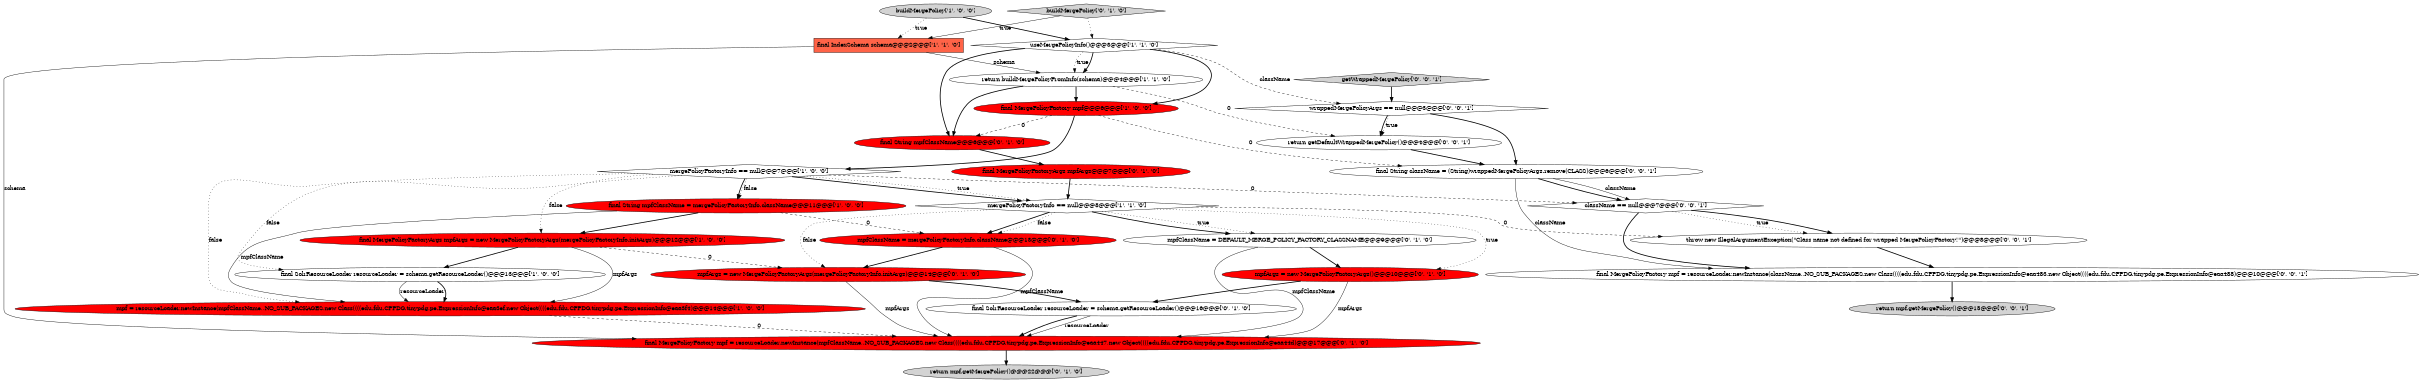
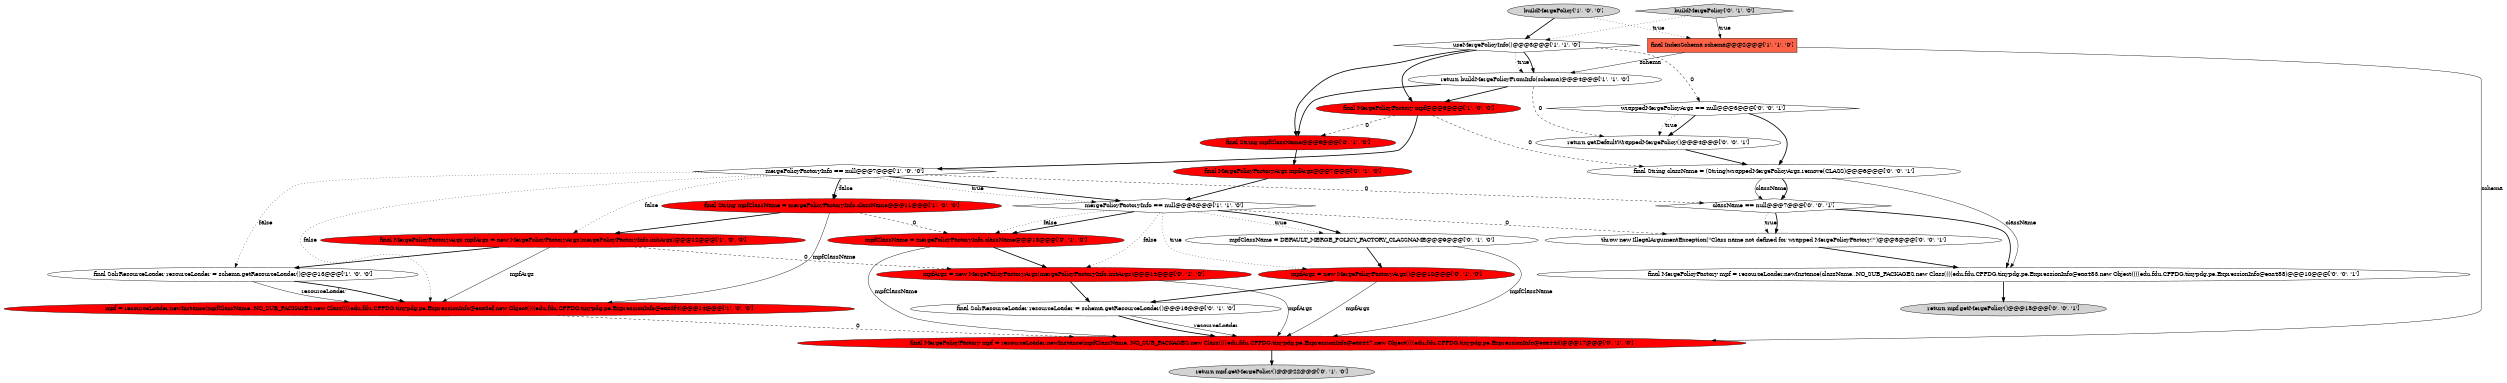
edge "useMergePolicyInfo()@@@3@@@['1', '1', '0']" -> "wrappedMergePolicyArgs == null@@@3@@@['0', '0', '1']": label "className" -> "0"
node "getWrappedMergePolicy['0', '0', '1']": removed
